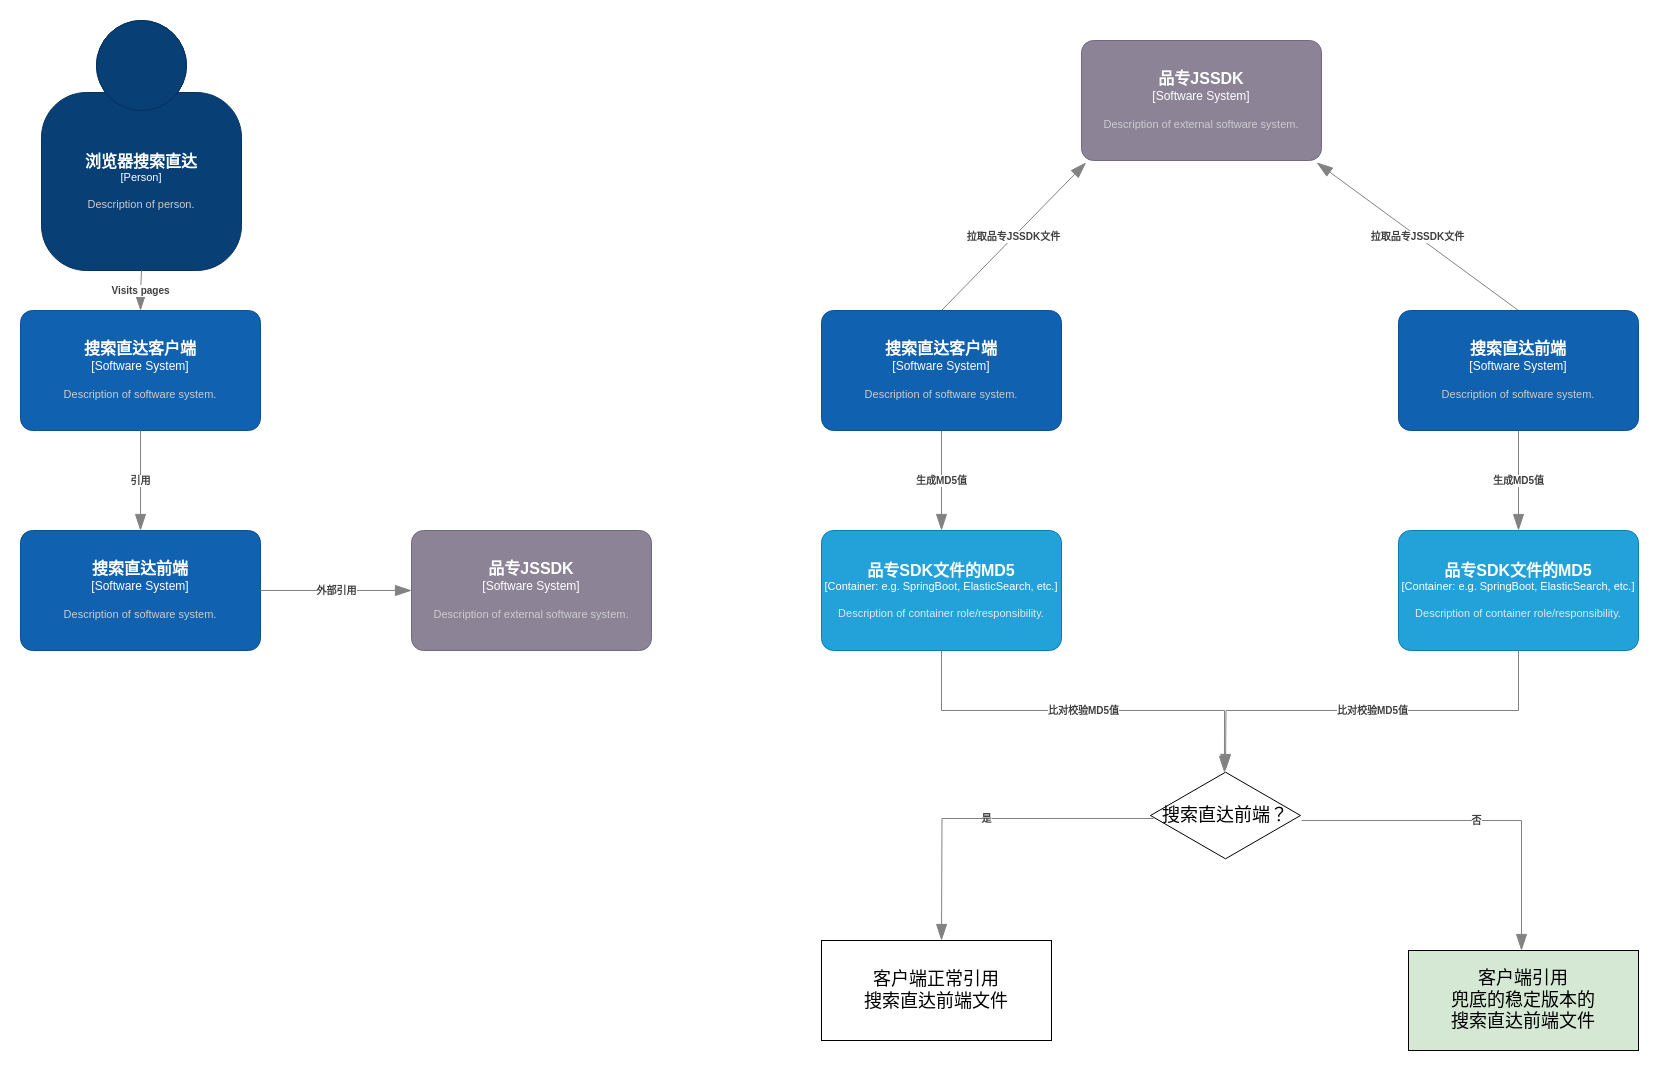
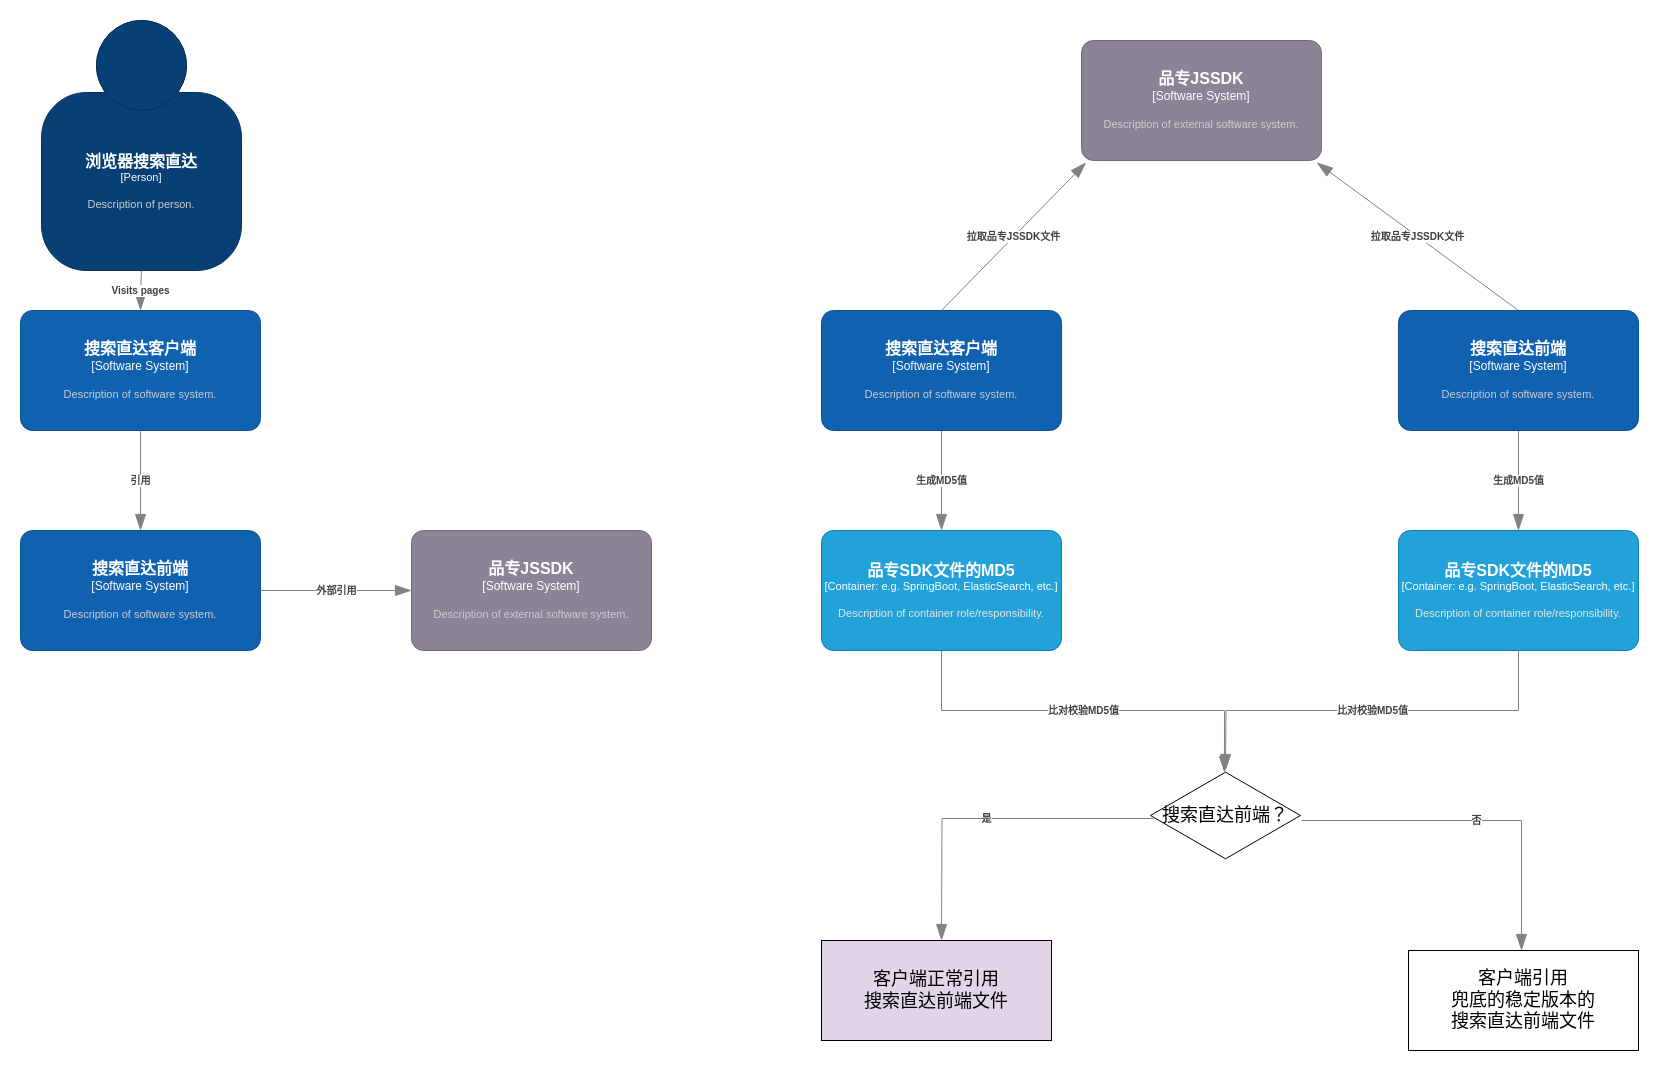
node "客户端正常引用 搜索直达前端文件": fillcolor #ffffff -> #e1d5e7
node "客户端引用兜底的稳定版本的搜索直达前端文件": fillcolor #d5e8d4 -> #ffffff
